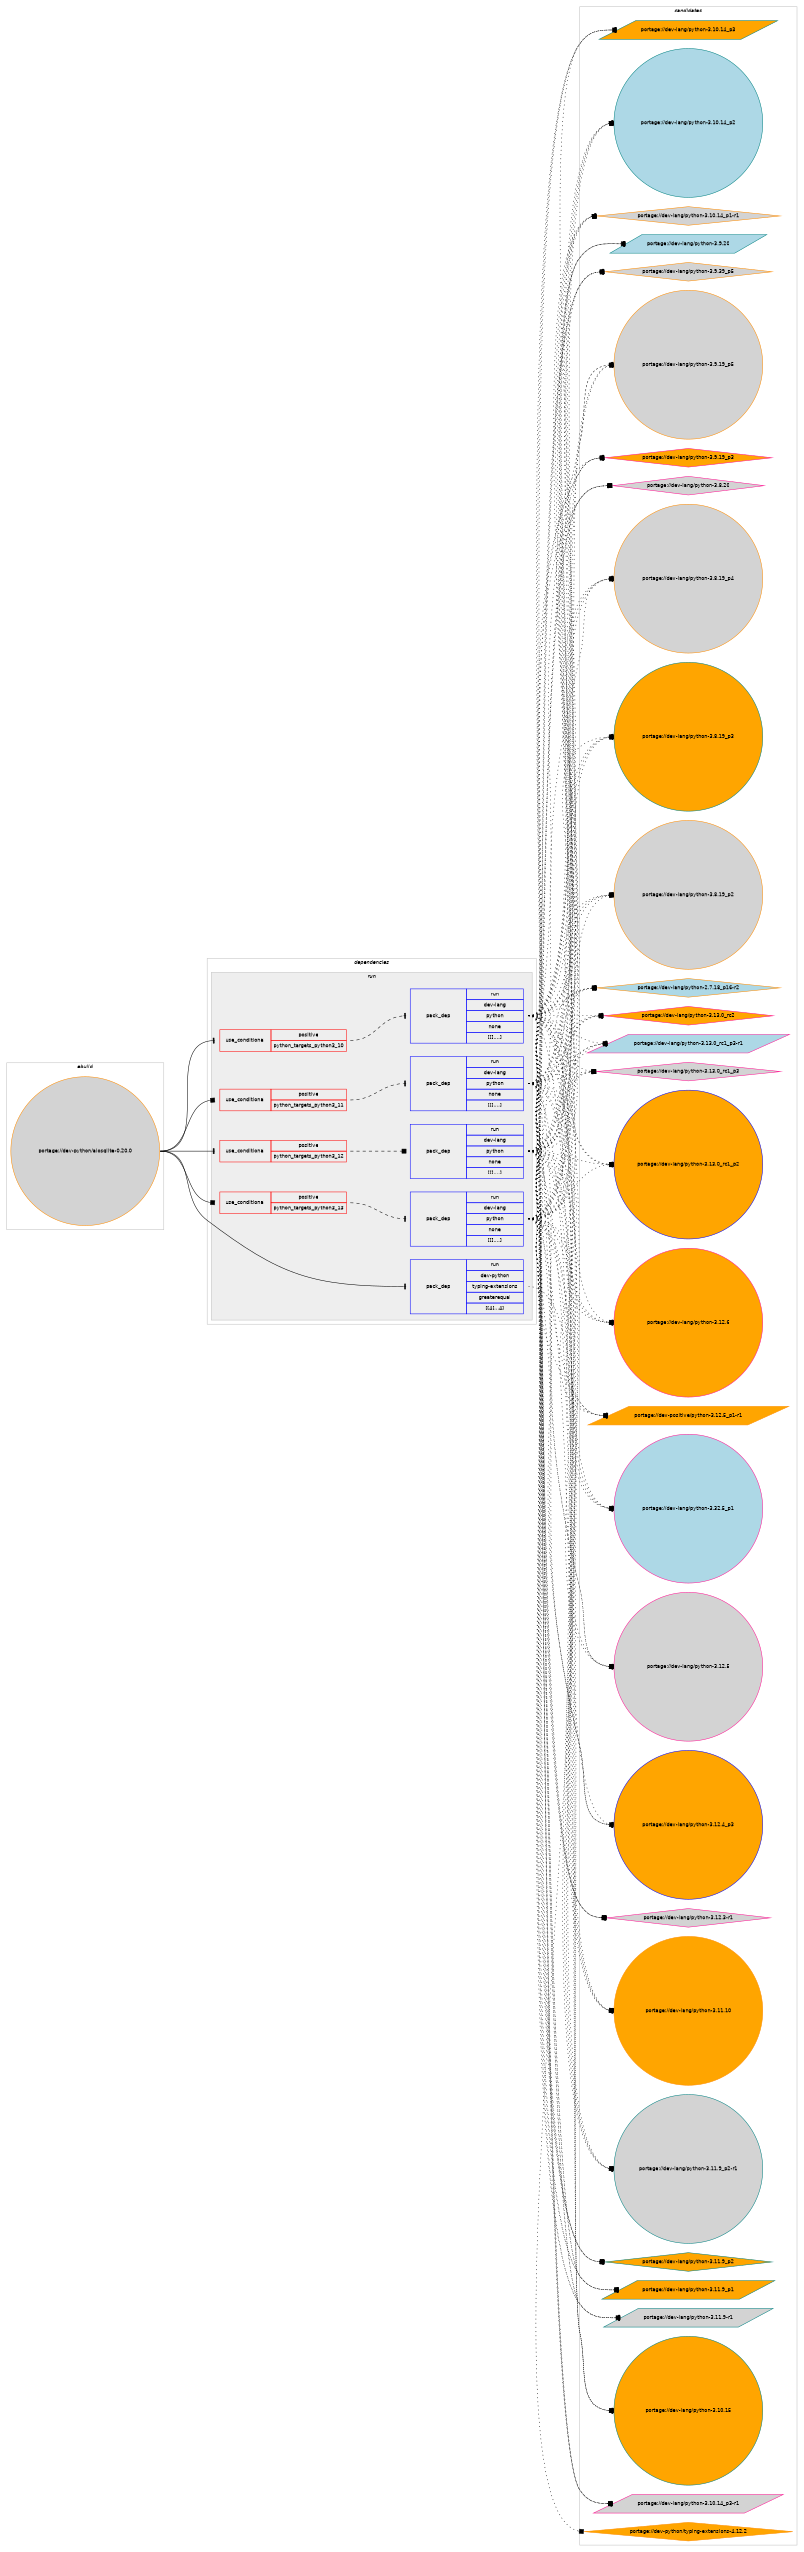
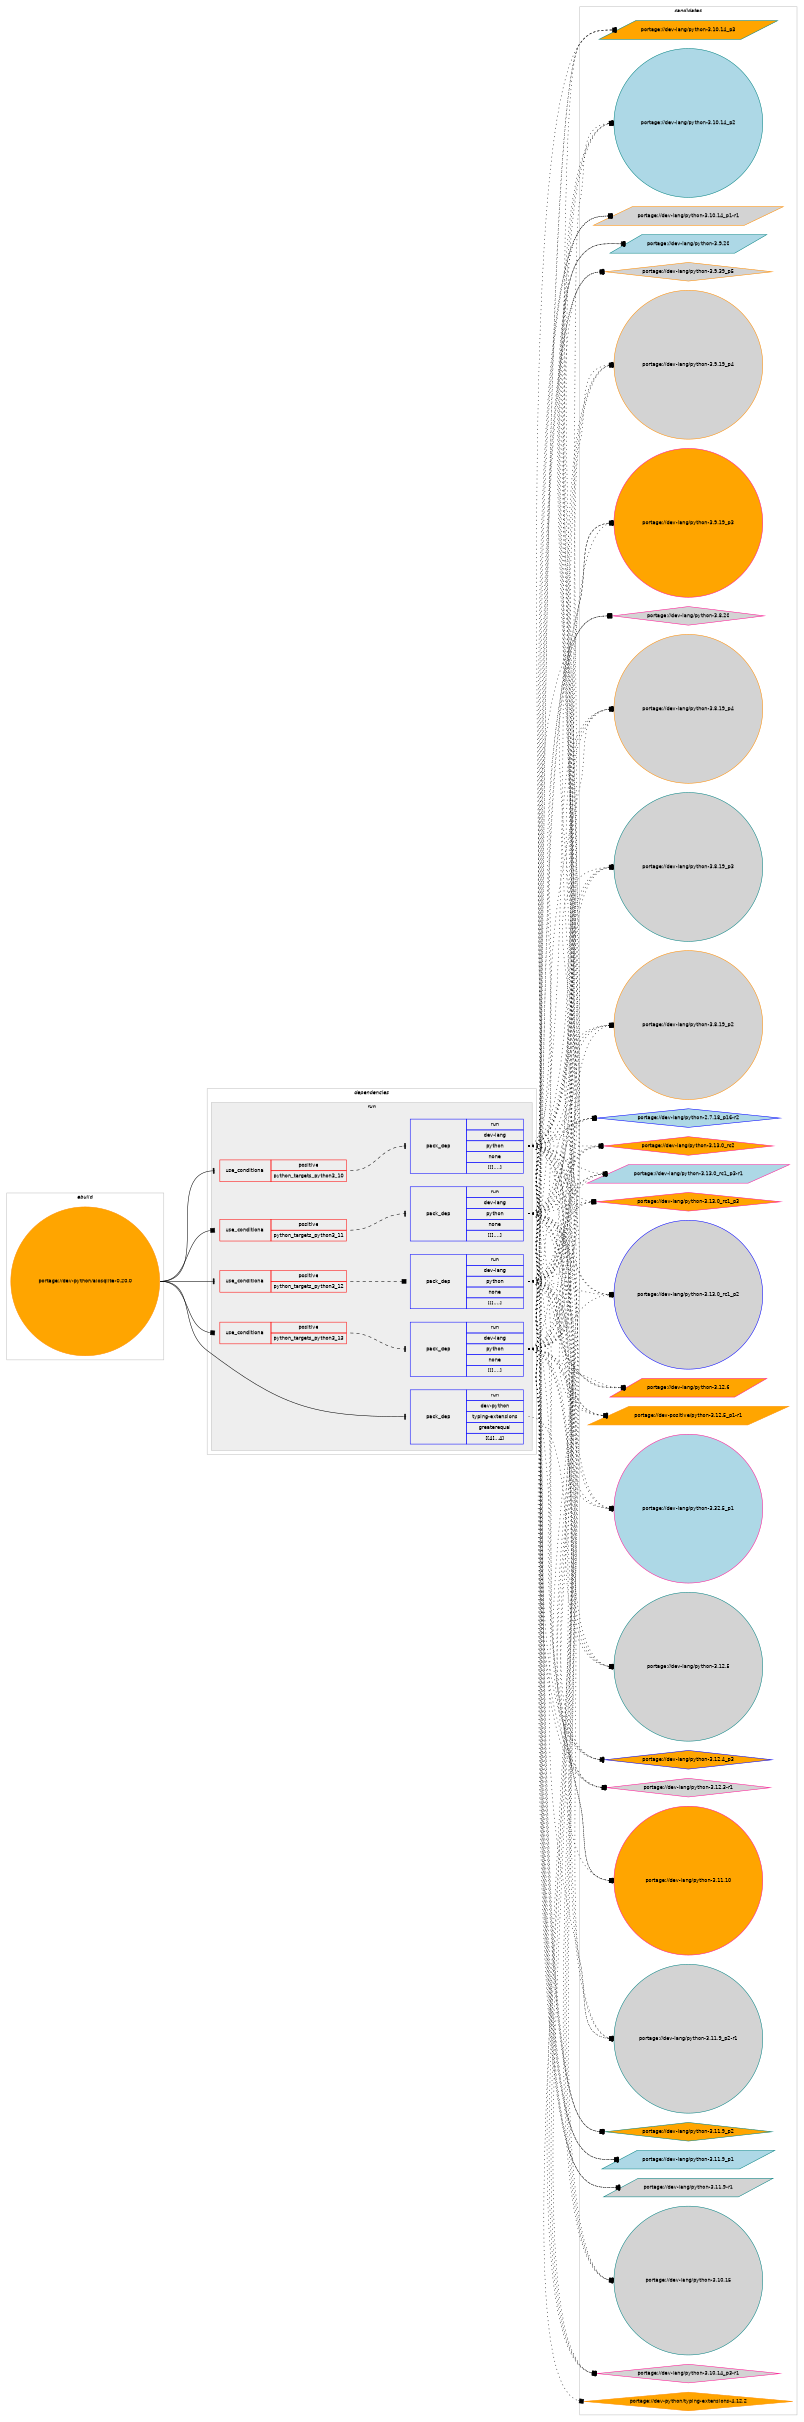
node "portage://dev-lang/python-3.10.14_p1-r1": shape diamond -> parallelogram
node "portage://dev-lang/python-3.9.19_p5": label "portage://dev-lang/python-3.9.19_p5" -> "portage://dev-lang/python-3.9.19_p4"
node "portage://dev-lang/python-3.9.19_p3": shape diamond -> circle
node "portage://dev-lang/python-3.8.19_p3": fillcolor orange -> lightgrey
node "portage://dev-lang/python-2.7.18_p16-r2": color darkorange -> blue
node "portage://dev-lang/python-3.13.0_rc1_p3": fillcolor lightgrey -> orange
node "portage://dev-python/aiosqlite-0.20.0": fillcolor lightgrey -> orange
node "portage://dev-lang/python-3.13.0_rc1_p2": fillcolor orange -> lightgrey
node "portage://dev-lang/python-3.12.6": shape circle -> parallelogram
node "portage://dev-lang/python-3.12.5": color deeppink -> teal
node "portage://dev-lang/python-3.12.4_p3": shape circle -> diamond
node "portage://dev-lang/python-3.11.10": color darkorange -> deeppink
node "portage://dev-lang/python-3.11.9_p1": fillcolor orange -> lightblue
node "portage://dev-lang/python-3.10.15": fillcolor orange -> lightgrey
node "portage://dev-lang/python-3.10.14_p3-r1": shape parallelogram -> diamond
